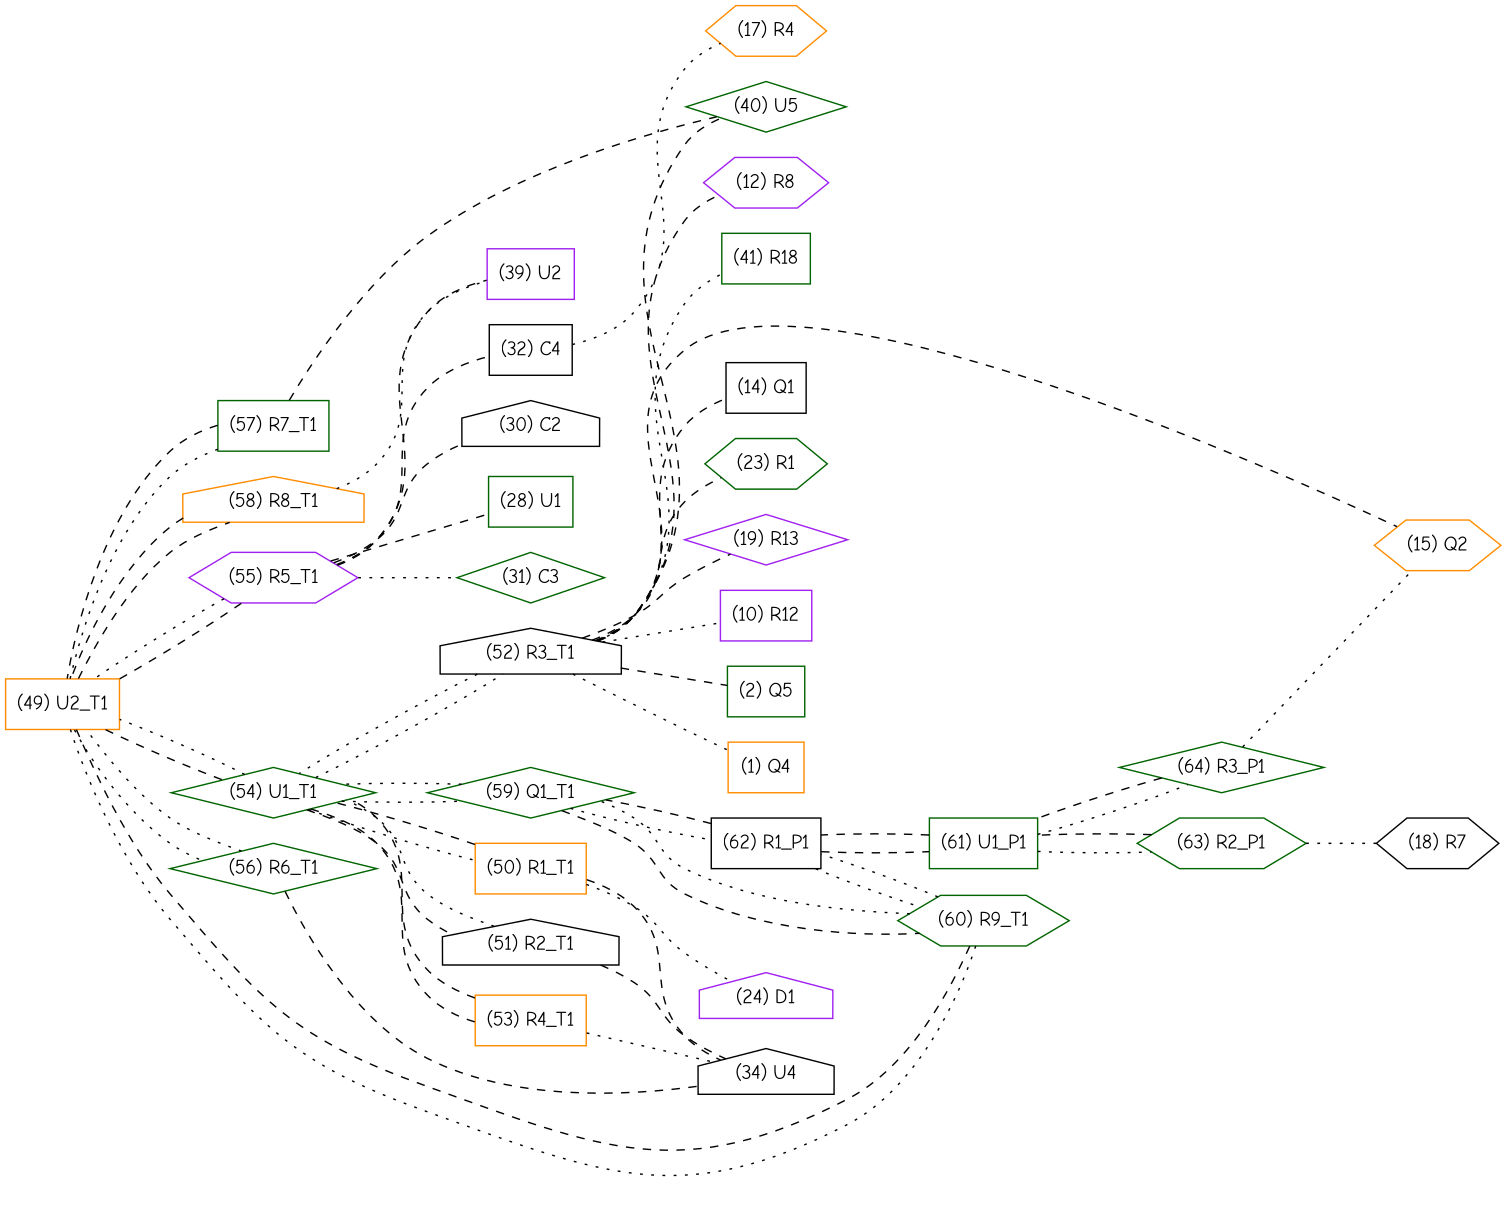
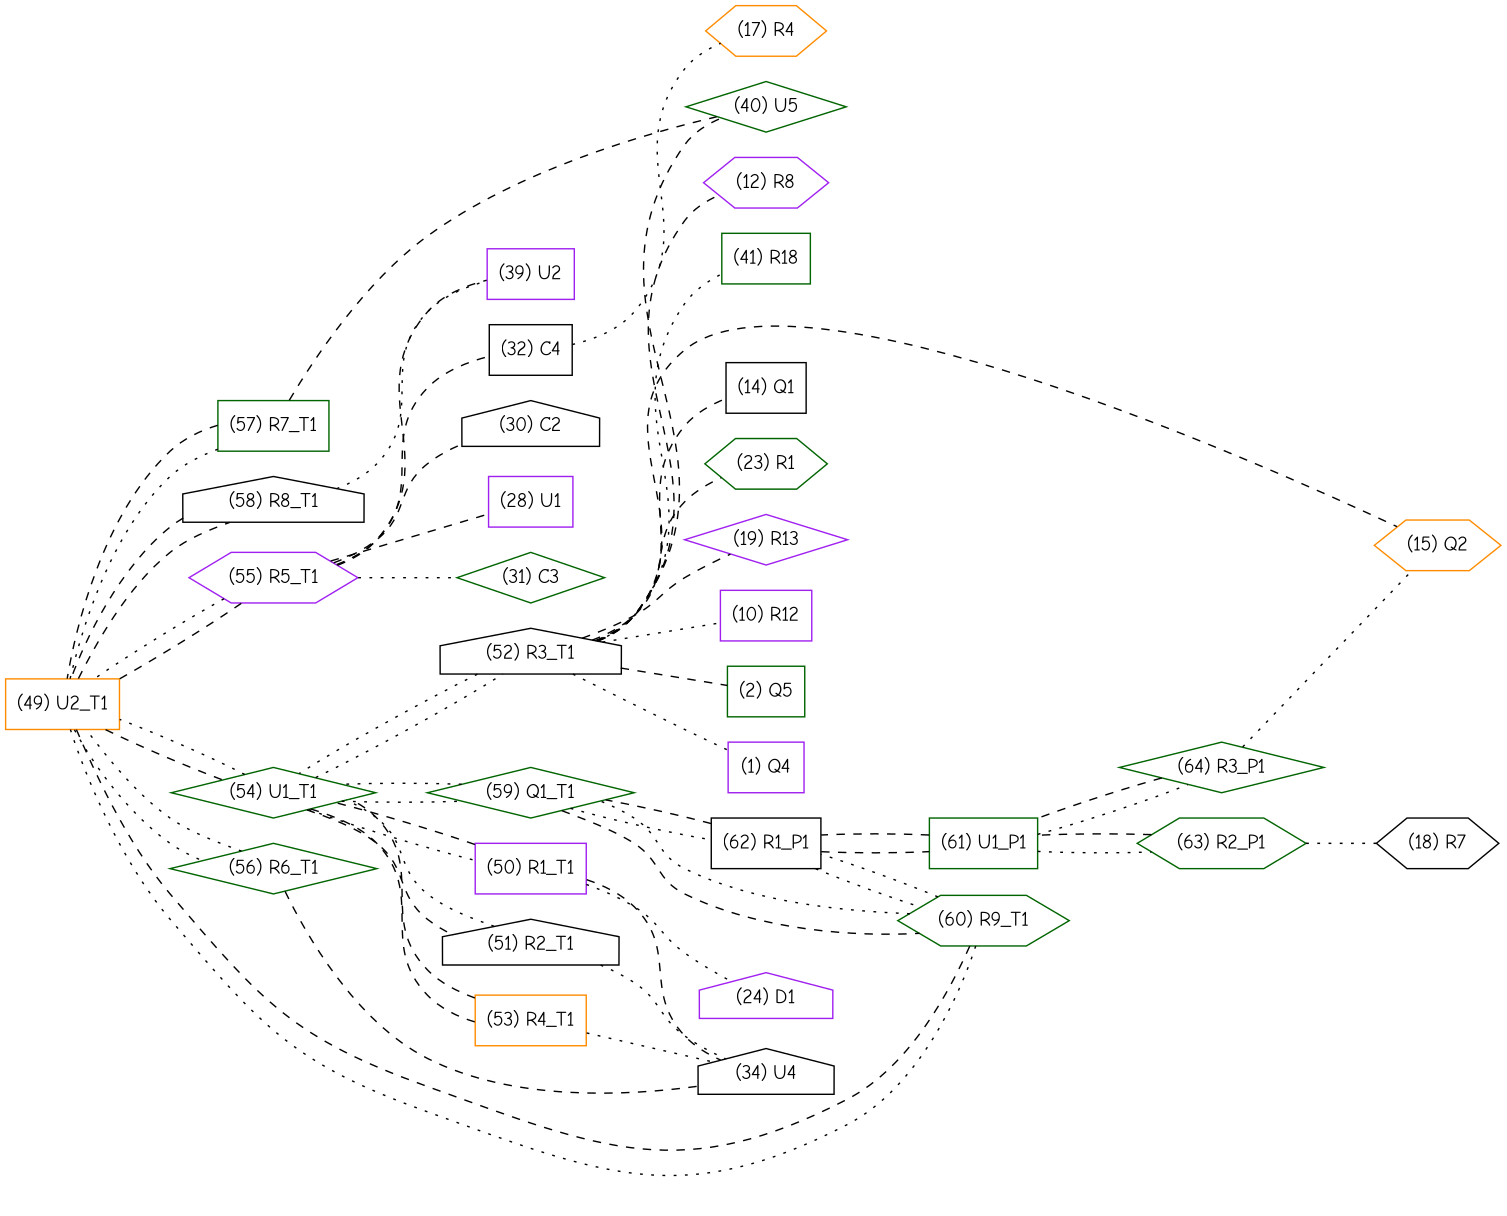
node "(58) R8_T1": color darkorange -> black
node "(28) U1": color darkgreen -> purple
node "(1) Q4": color darkorange -> purple
node "(50) R1_T1": color darkorange -> purple
edge "(51) R2_T1" -- "(34) U4": style dashed -> dotted
